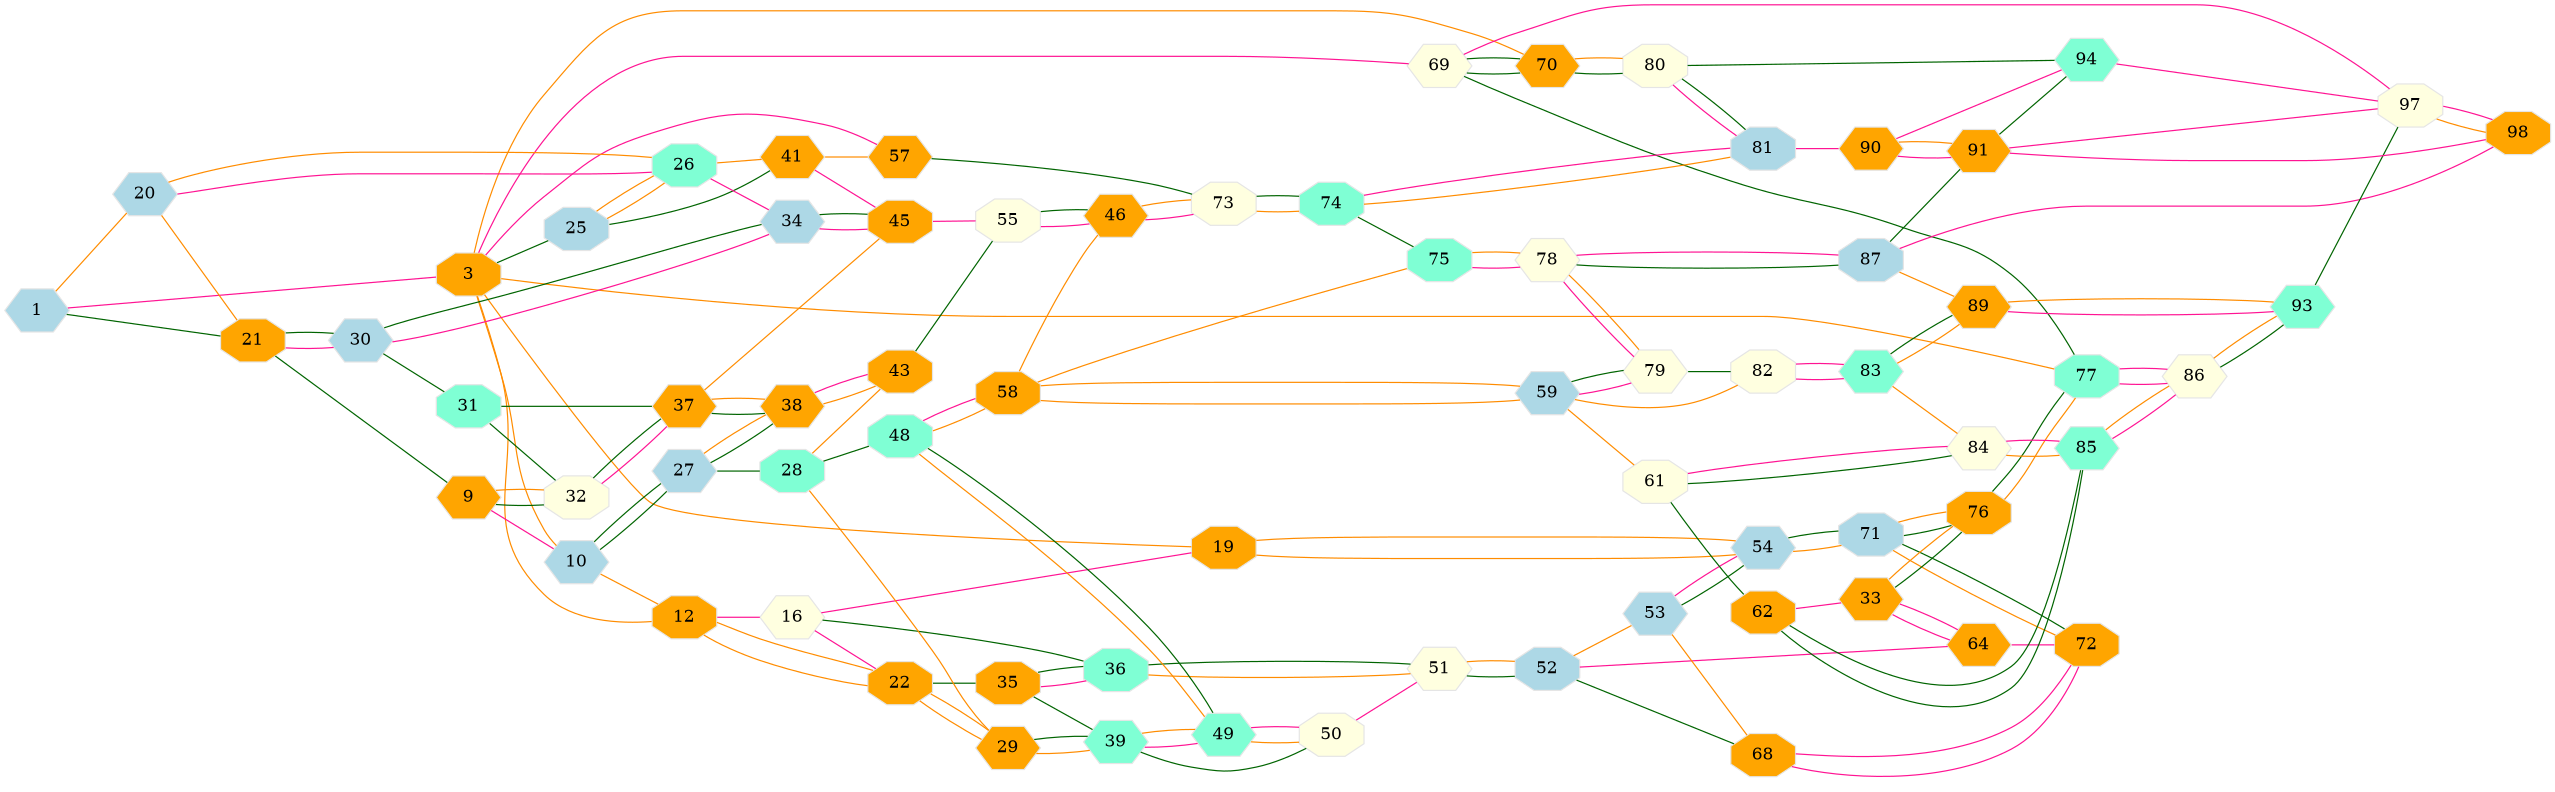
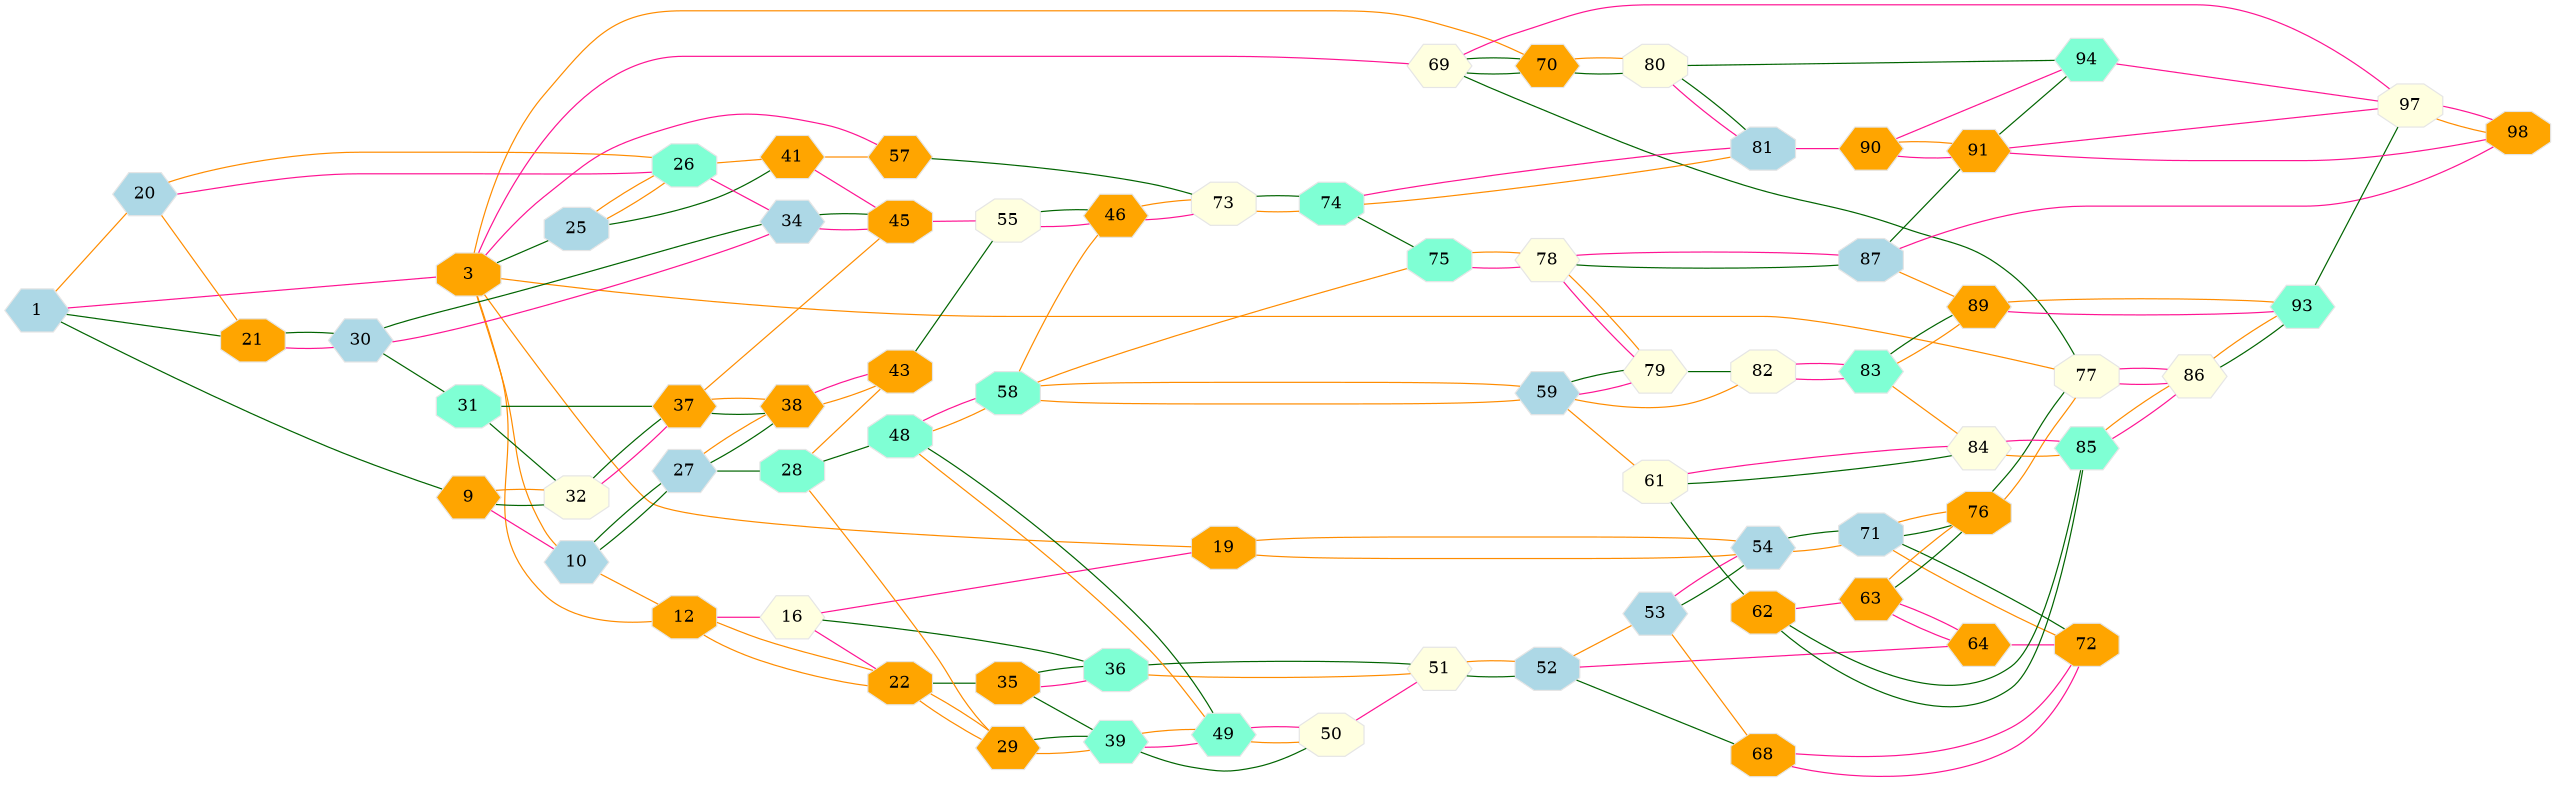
node "77": fillcolor aquamarine -> lightyellow
node "58": fillcolor orange -> aquamarine
edge "21" -- "9": now "1" -- "9"
node "33": label "33" -> "63"
